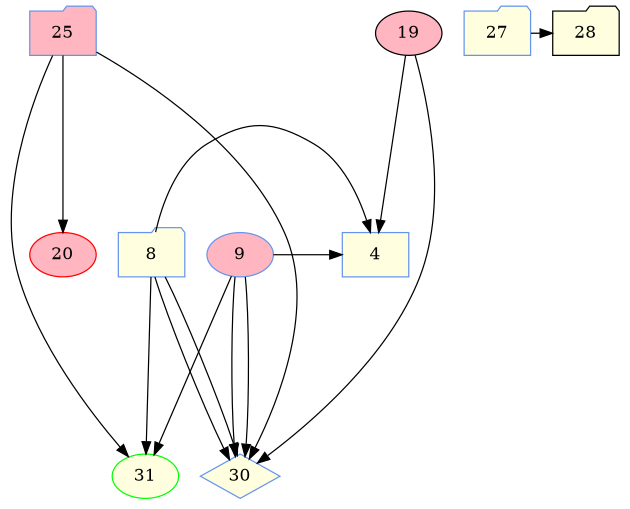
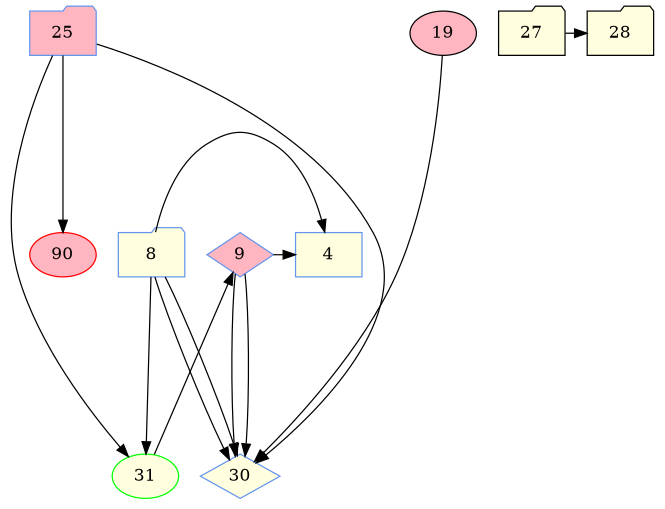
node "27": color cornflowerblue -> black
edge "19" -> "4": removed
node "20": label "20" -> "90"
node "9": shape ellipse -> diamond
edge "9" -> "31": reversed
